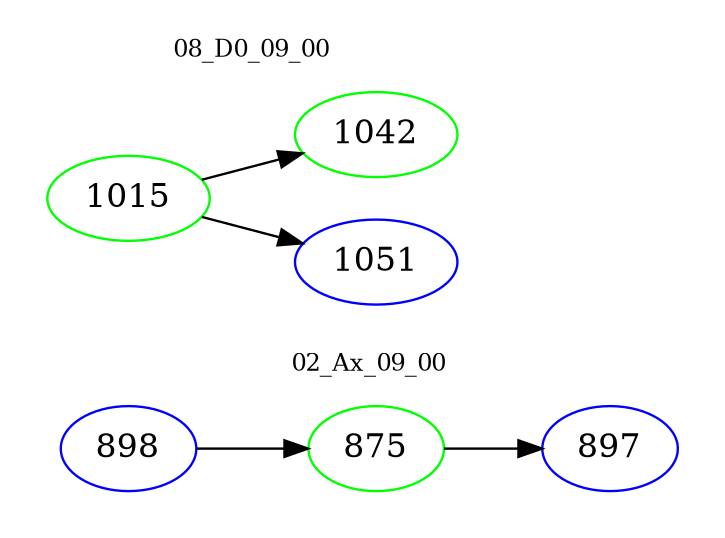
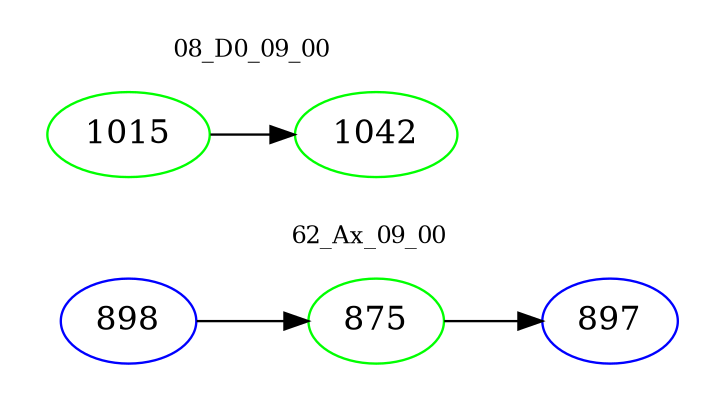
node "1051": removed
cluster "02_Ax_09_00": label "02_Ax_09_00" -> "62_Ax_09_00"
